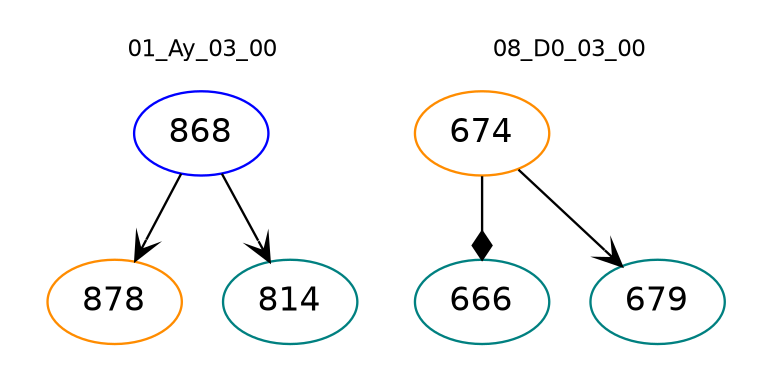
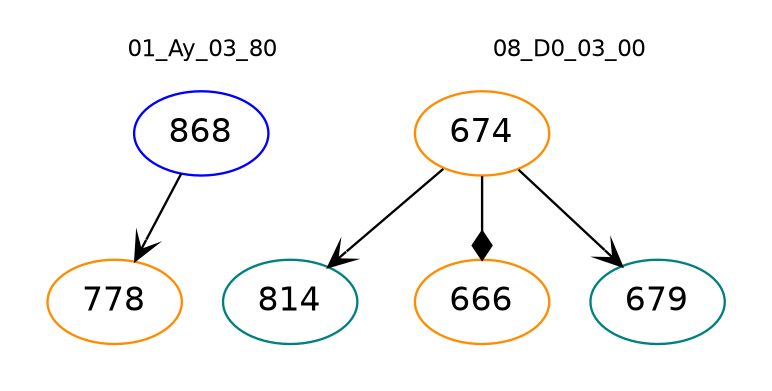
cluster "01_Ay_03_00": label "01_Ay_03_00" -> "01_Ay_03_80"
edge "868" -> "814": now "674" -> "814"
node "878": label "878" -> "778"
node "666": color teal -> darkorange
